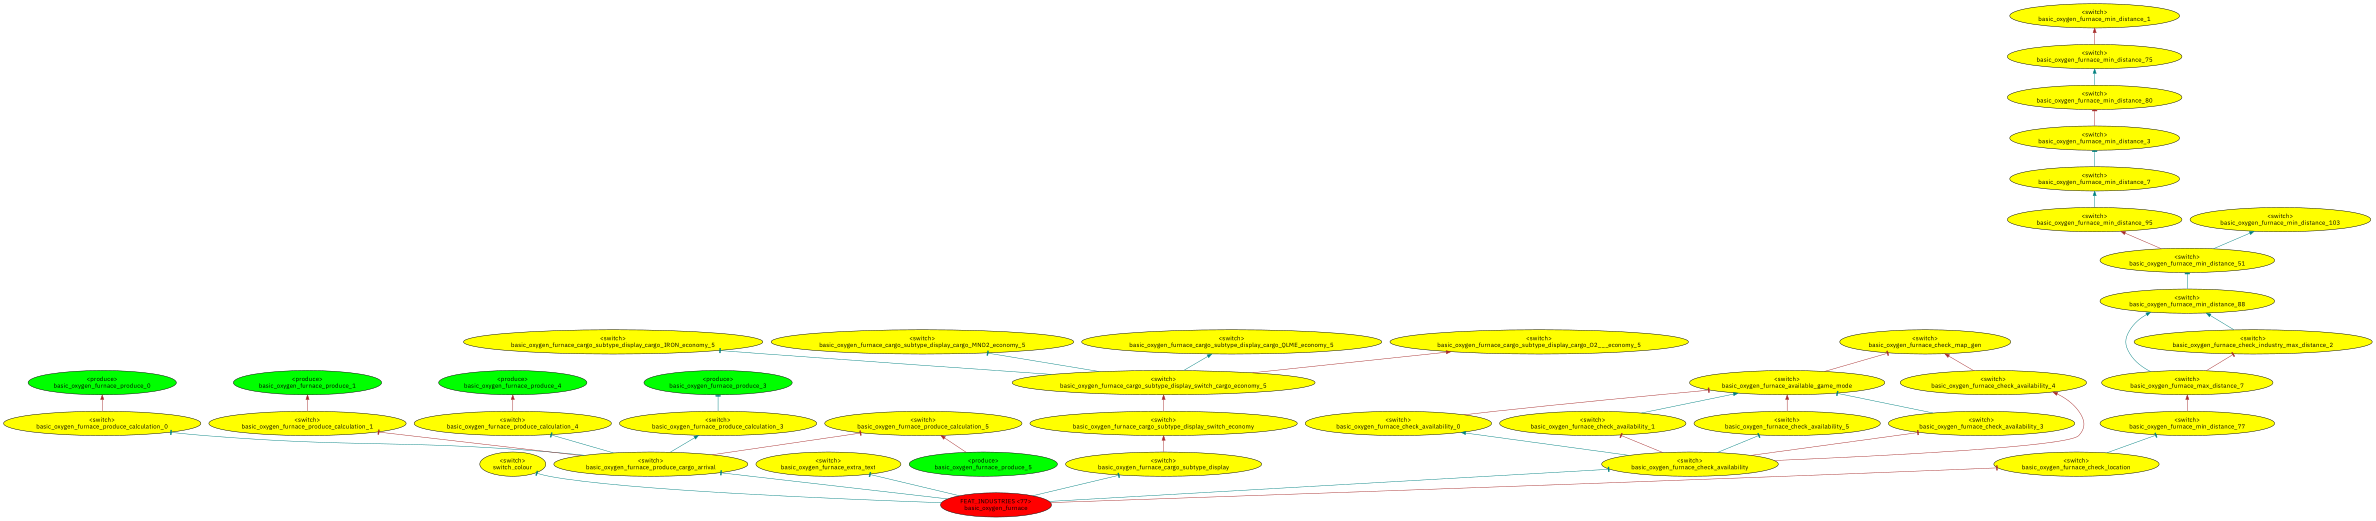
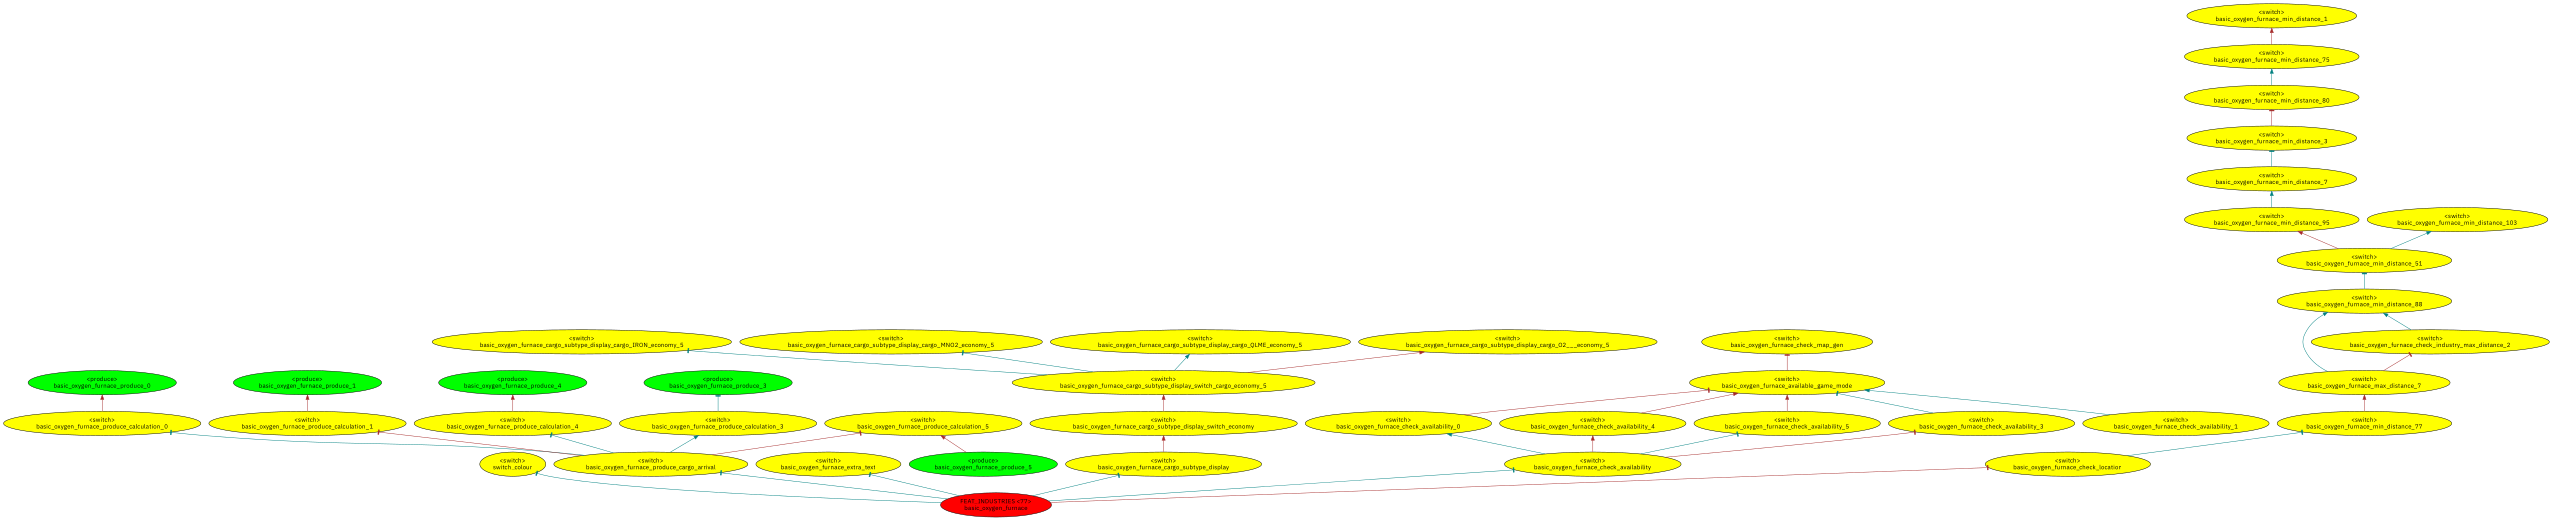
edge "<switch> basic_oxygen_furnace_check_availability_4" -> "<switch> basic_oxygen_furnace_check_map_gen": now "<switch> basic_oxygen_furnace_check_availability_4" -> "<switch> basic_oxygen_furnace_available_game_mode"
edge "<switch> basic_oxygen_furnace_check_availability" -> "<switch> basic_oxygen_furnace_check_availability_1": removed
